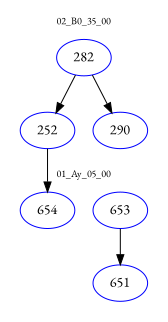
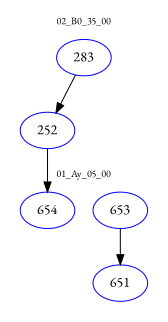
node "282": label "282" -> "283"
node "290": removed
